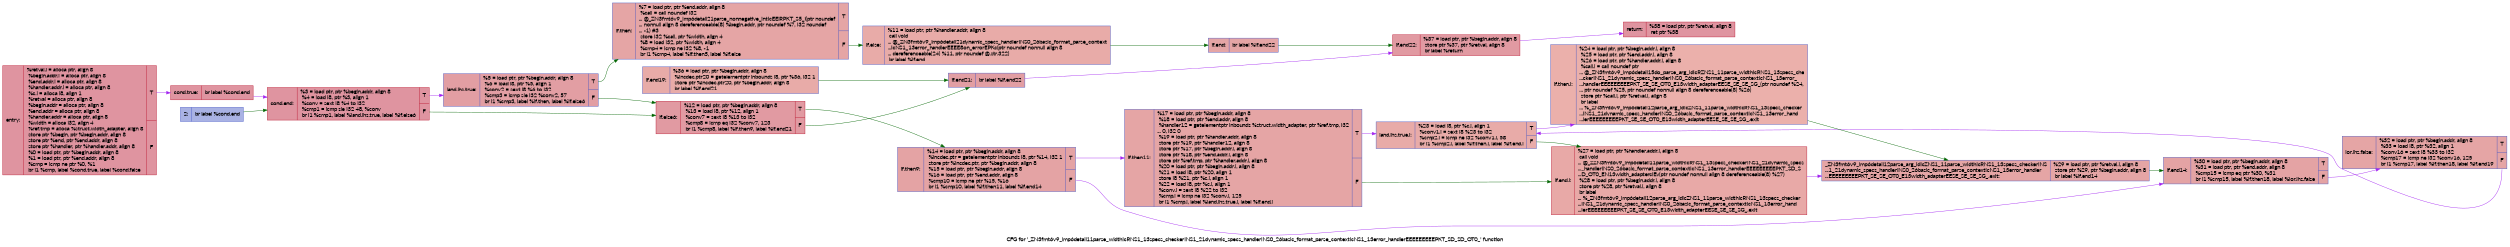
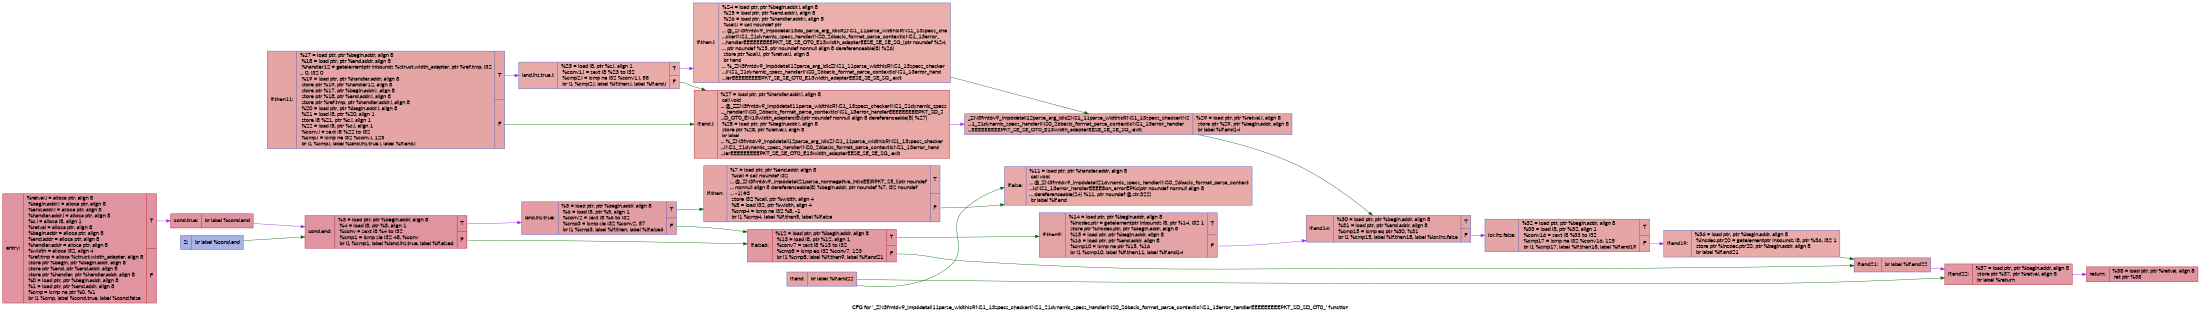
edge "if.else:" -> "if.end:": reversed
node "if.then.i:": text "br label" -> "br hand"
edge "lor.lhs.false:" -> "land.lhs.true.i:": now "lor.lhs.false:" -> "if.end19:"
edge "if.then9:" -> "if.then11:": removed
